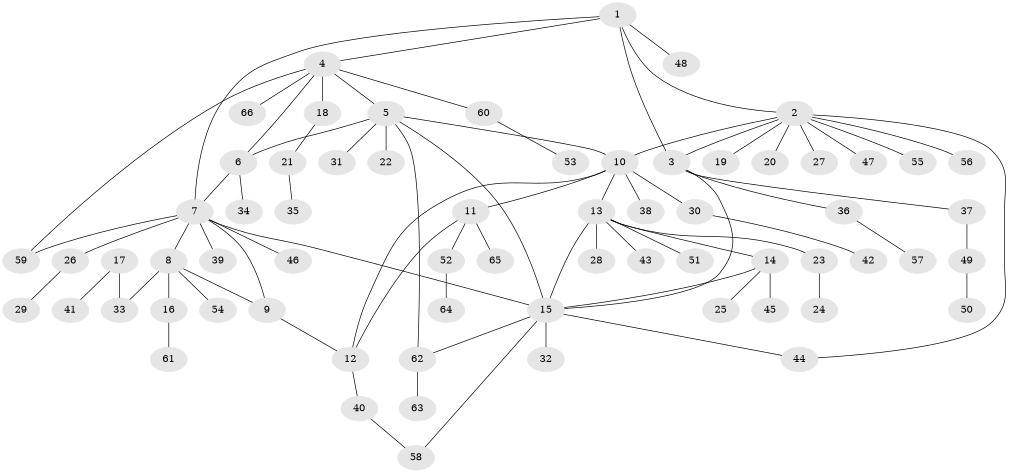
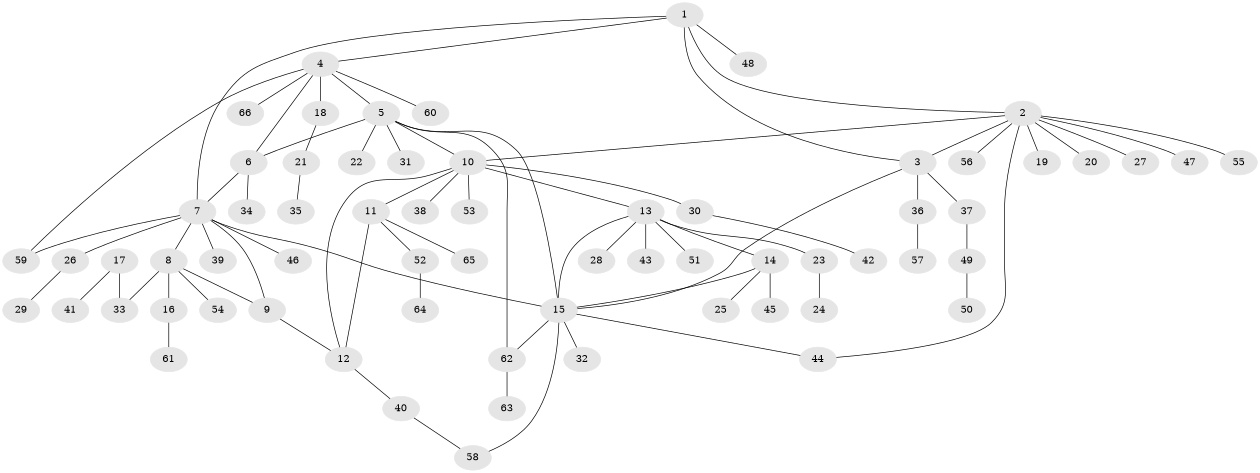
edge "60" -- "53": now "10" -- "53"
